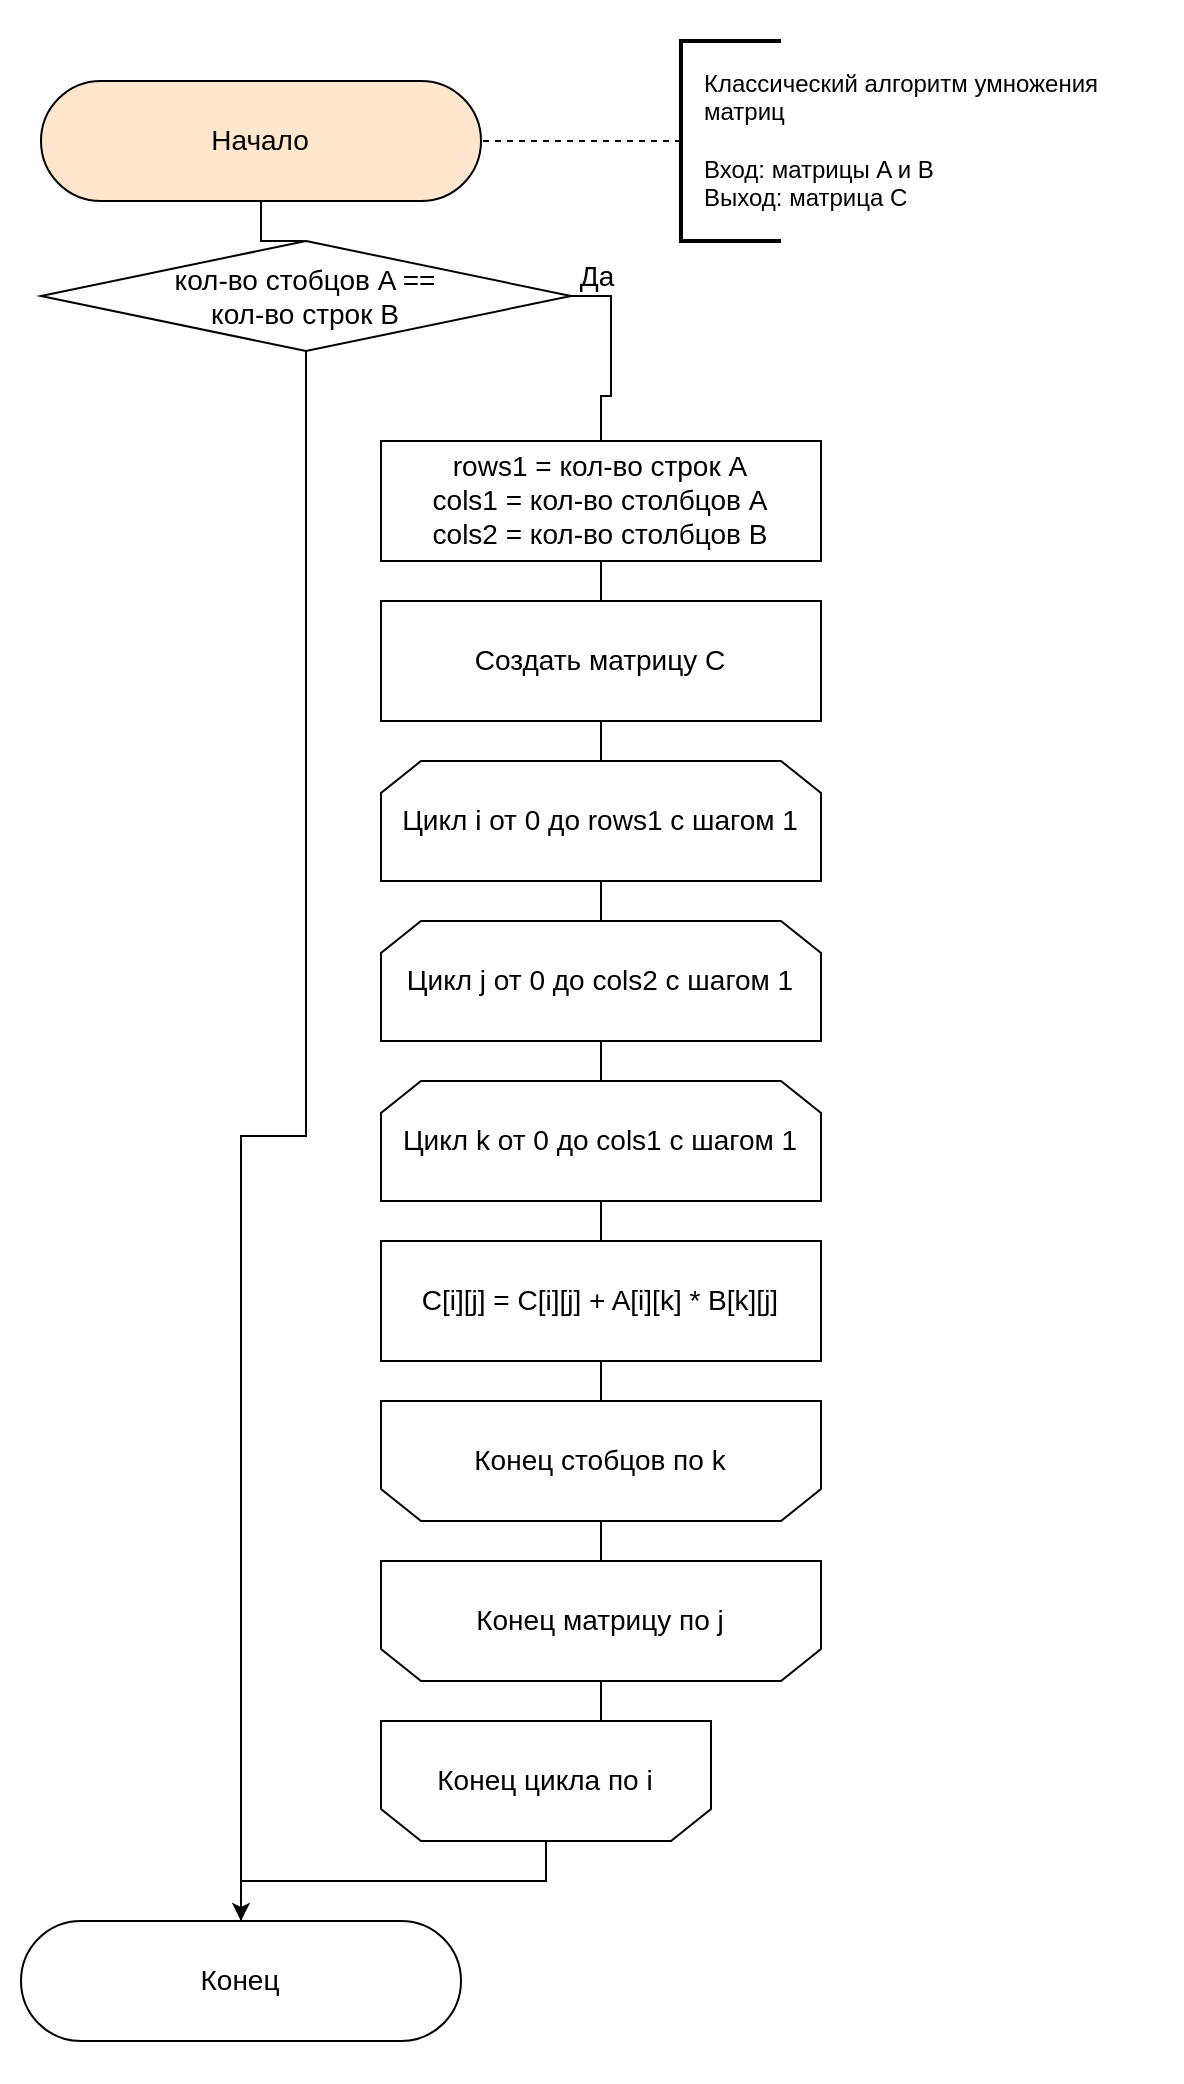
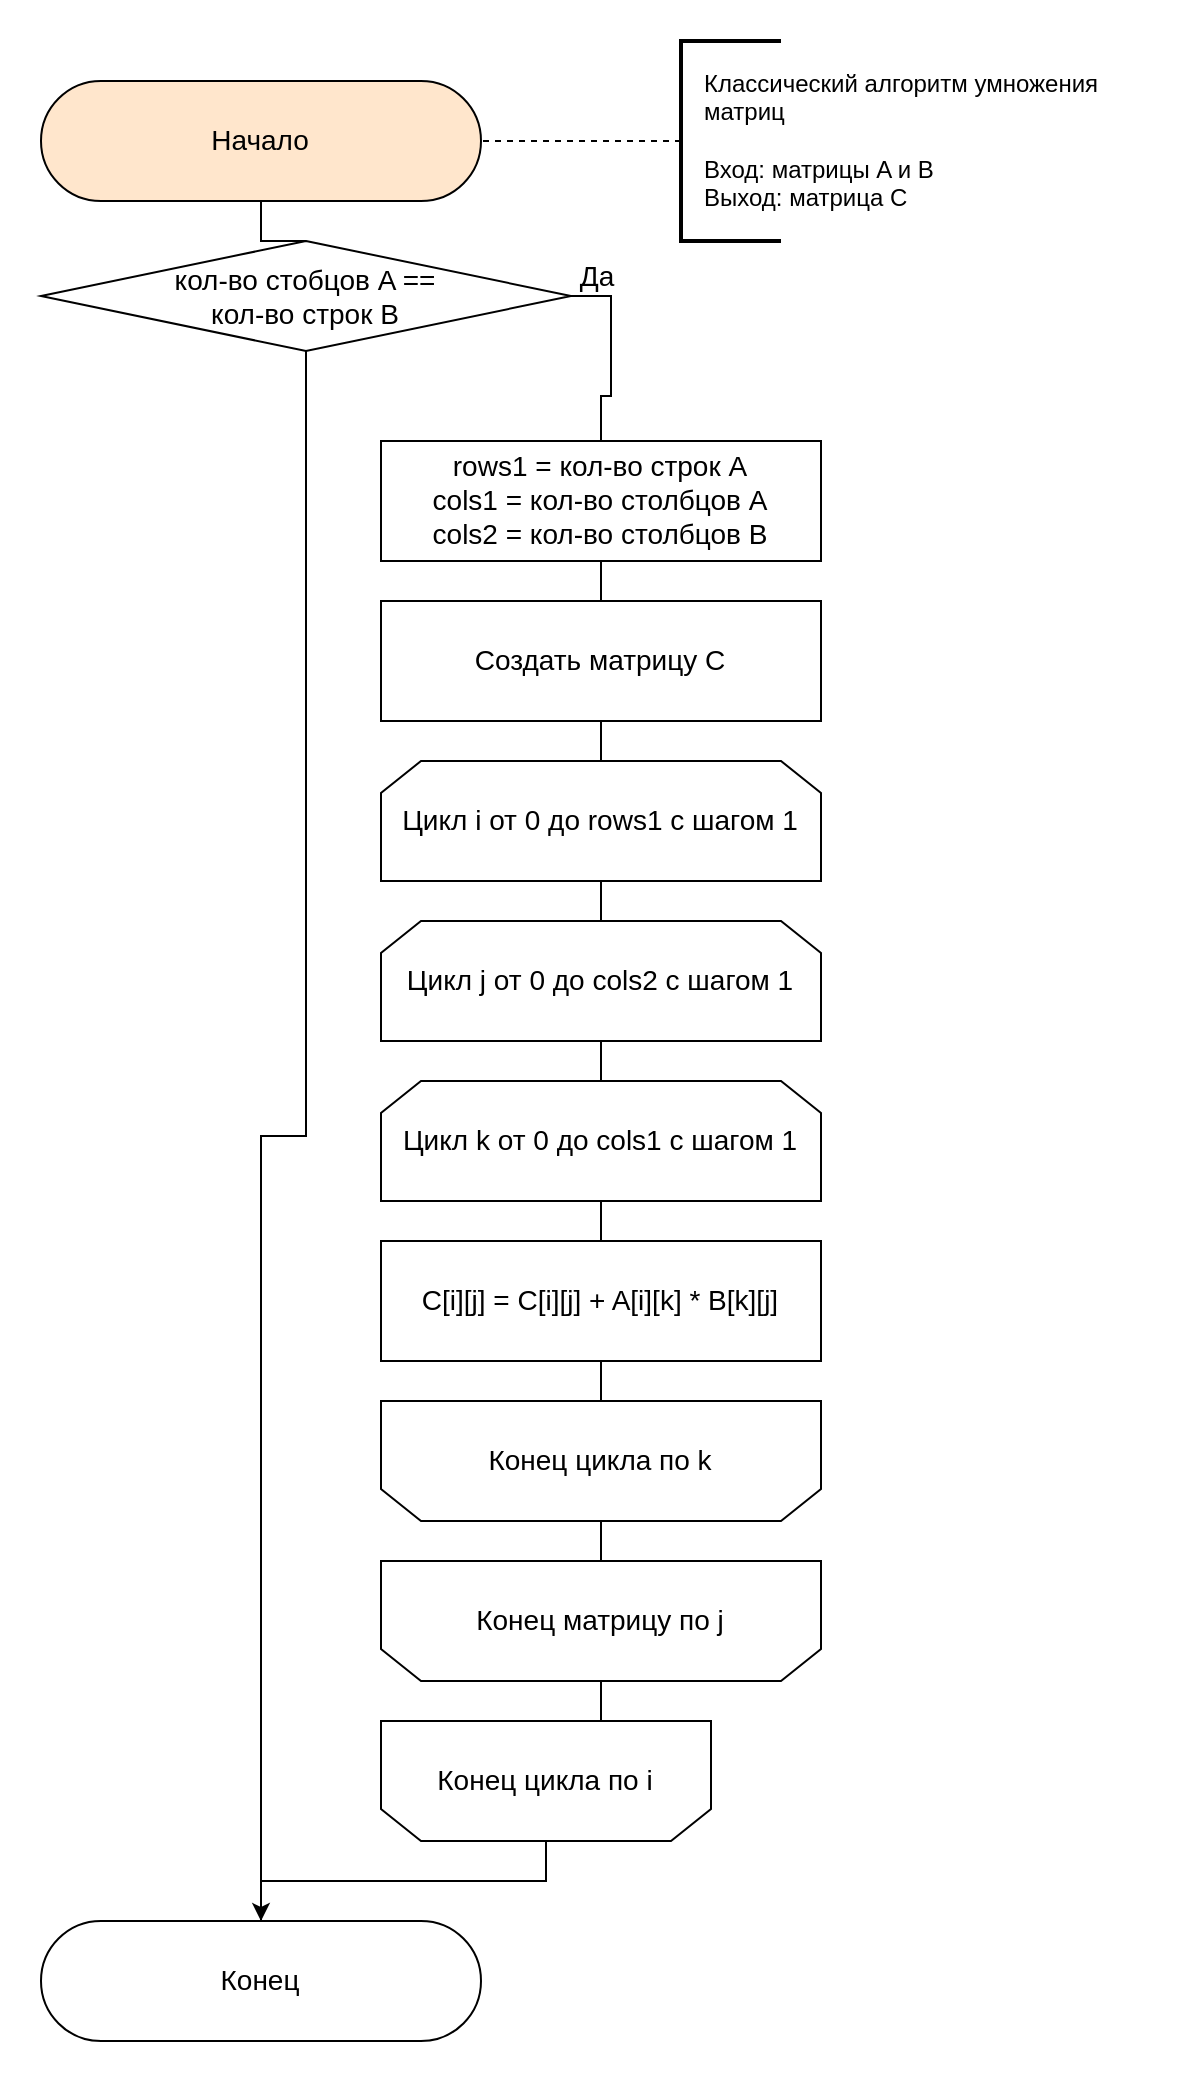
node "Конец стобцов по k": label "Конец стобцов по k" -> "Конец цикла по k"
node "Конец": moved (241, 1981) -> (261, 1981)
